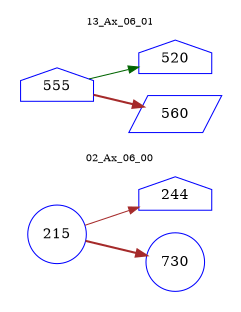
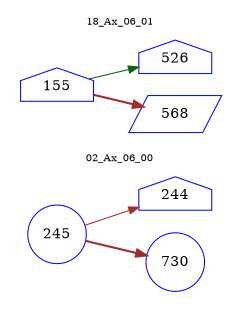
cluster "13_Ax_06_01": label "13_Ax_06_01" -> "18_Ax_06_01"
node "520": label "520" -> "526"
node "555": label "555" -> "155"
node "560": label "560" -> "568"
node "215": label "215" -> "245"
